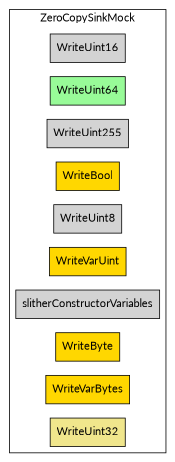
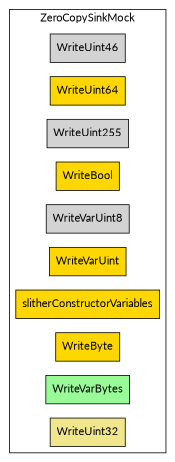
node "WriteUint16": label "WriteUint16" -> "WriteUint46"
node "WriteUint64": fillcolor palegreen -> gold
node "WriteUint8": label "WriteUint8" -> "WriteVarUint8"
node "slitherConstructorVariables": fillcolor lightgrey -> gold
node "WriteVarBytes": fillcolor gold -> palegreen
